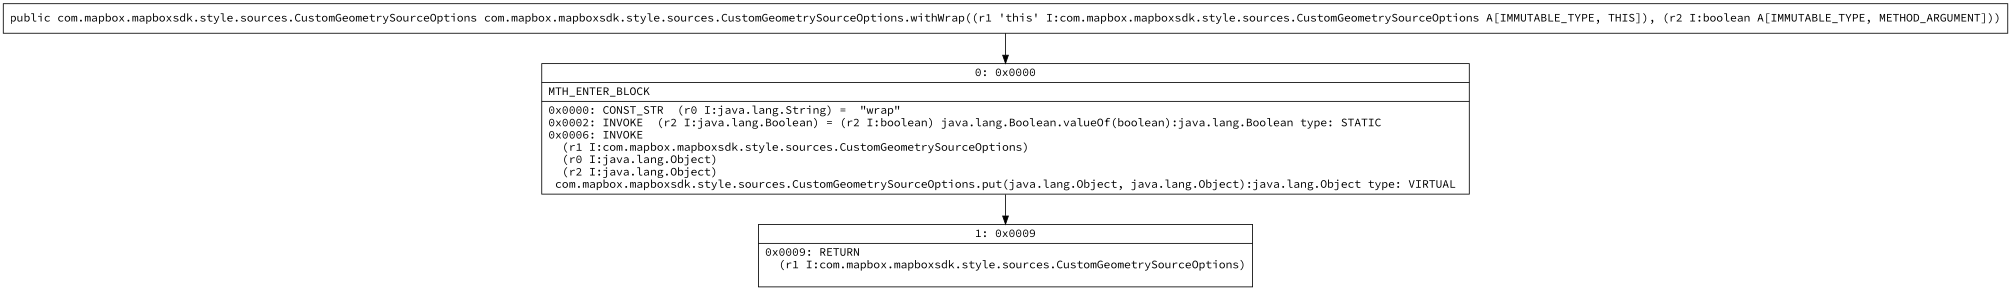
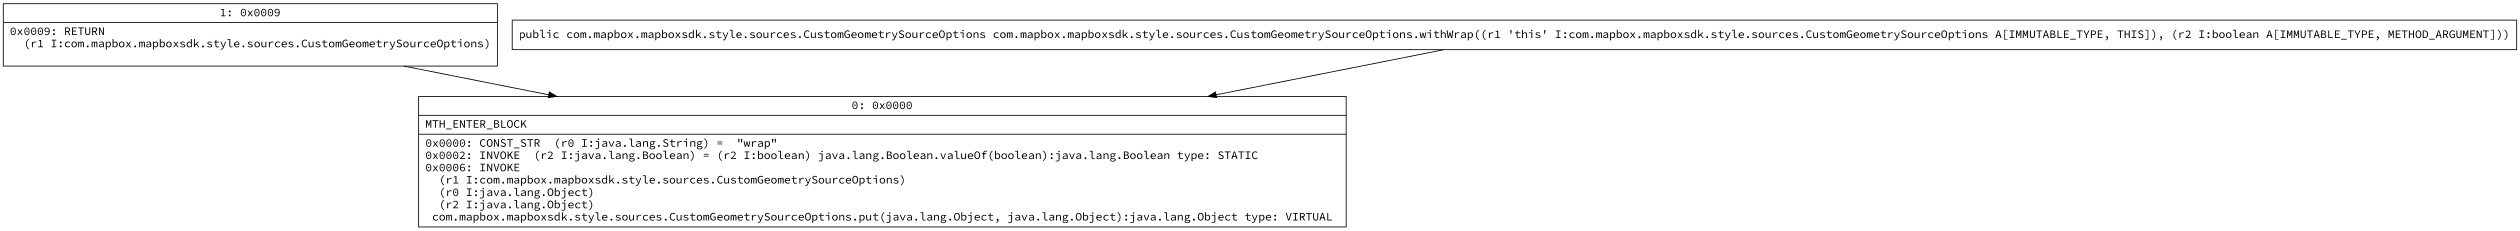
edge "0: 0x0000" -> "1: 0x0009": reversed
